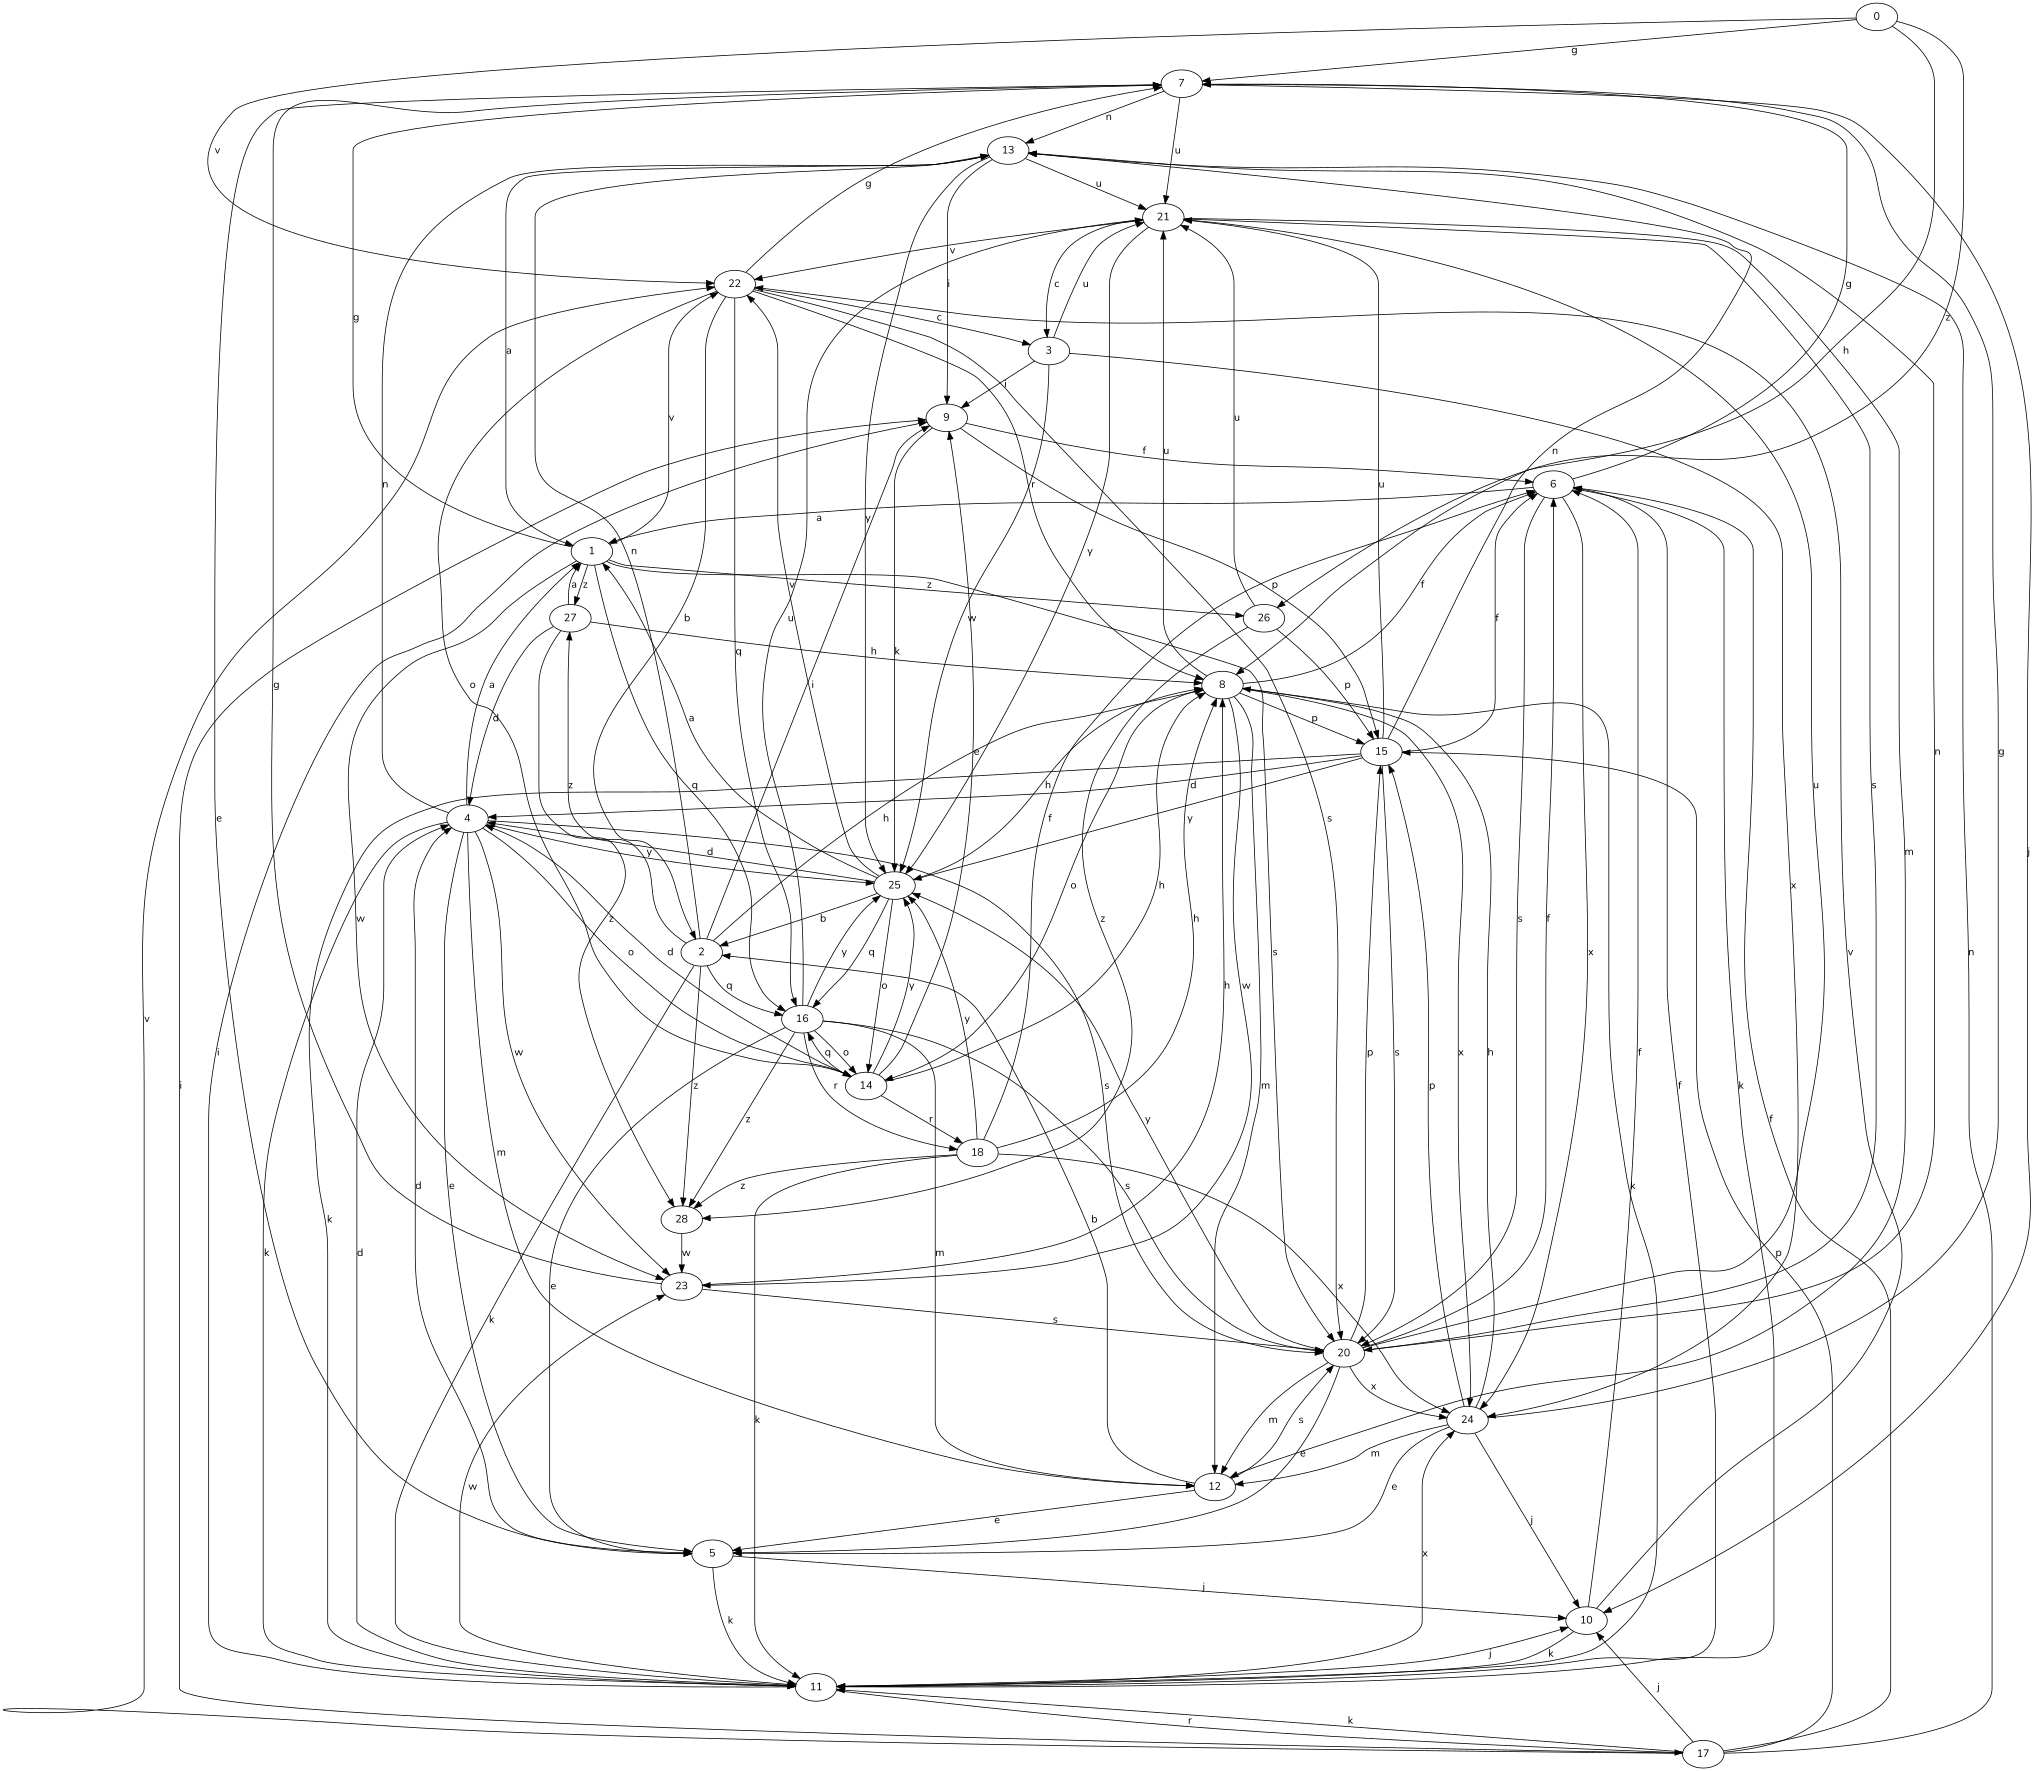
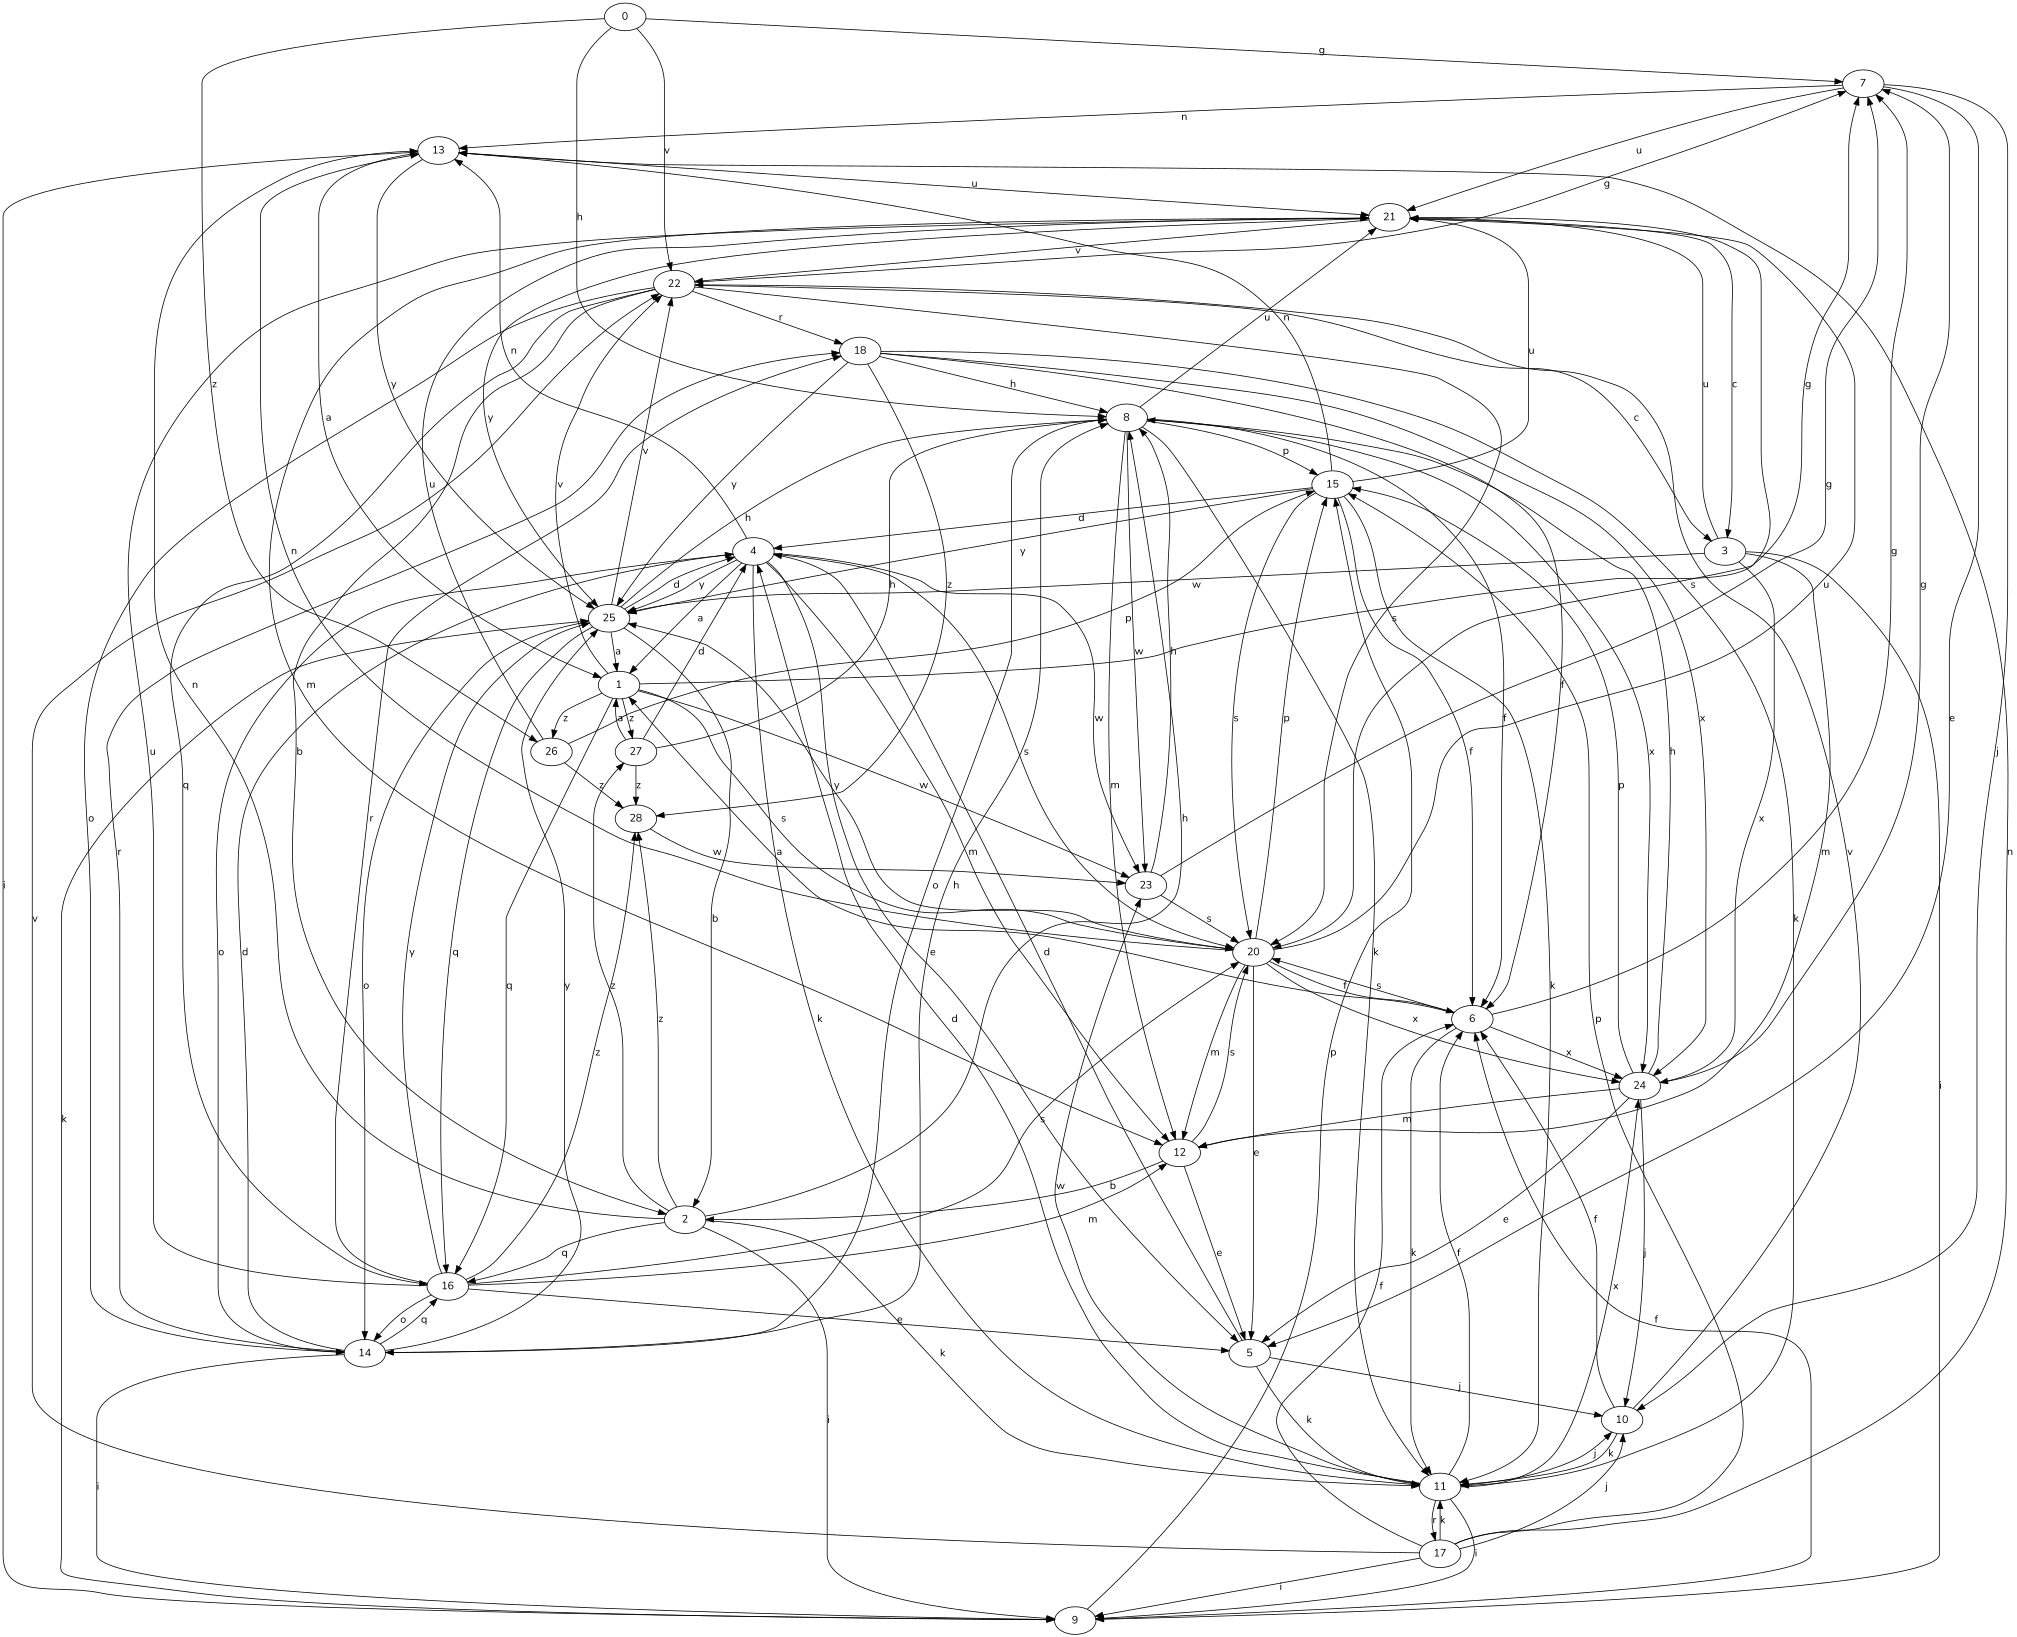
edge "22" -> "8": now "22" -> "18"
edge "14" -> "9": label "e" -> "i"
edge "3" -> "12": added, label "m"
